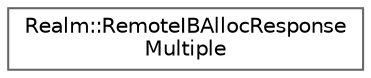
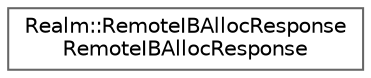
node "Realm::RemoteIBAllocResponse Multiple": label "Realm::RemoteIBAllocResponse Multiple" -> "Realm::RemoteIBAllocResponse RemoteIBAllocResponse"
